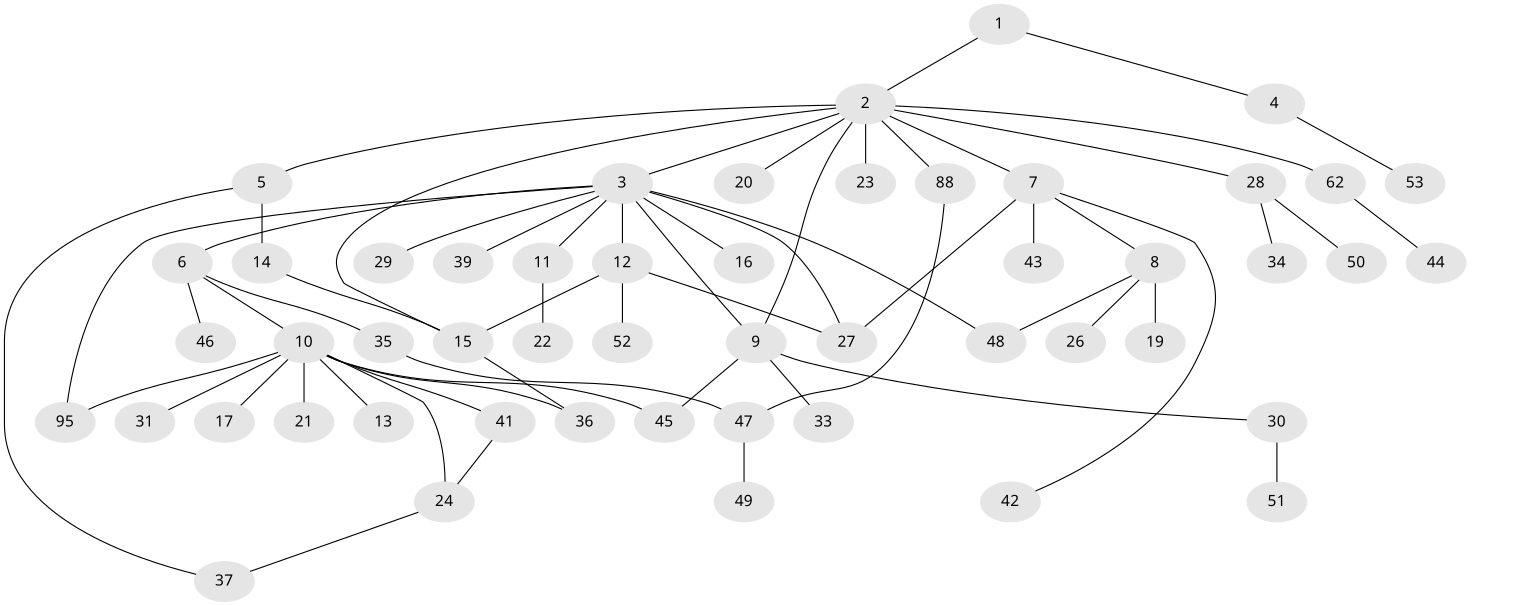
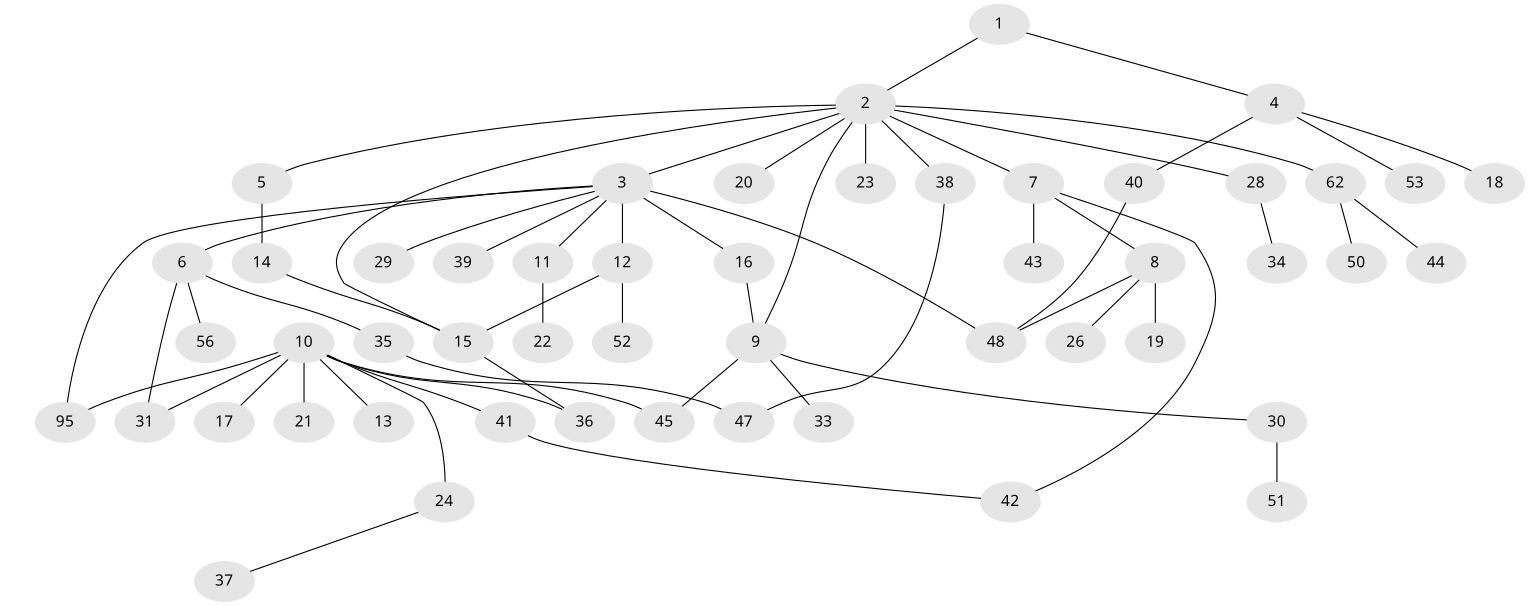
node "88": label "88" -> "38"
node "40": added
node "18": added
edge "28" -- "50": now "62" -- "50"
edge "3" -- "9": now "16" -- "9"
edge "6" -- "10": now "6" -- "31"
node "46": label "46" -> "56"
node "27": removed
edge "5" -- "37": removed
edge "41" -- "24": now "41" -- "42"
node "49": removed
